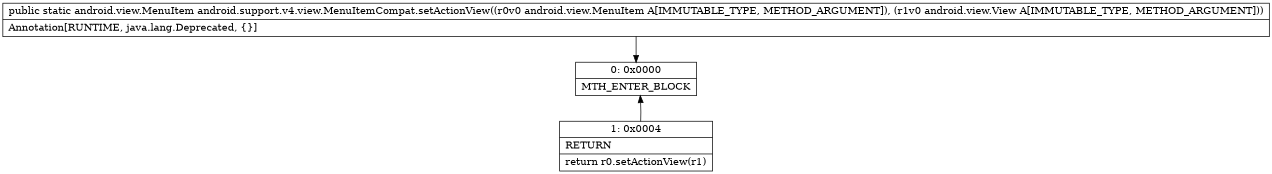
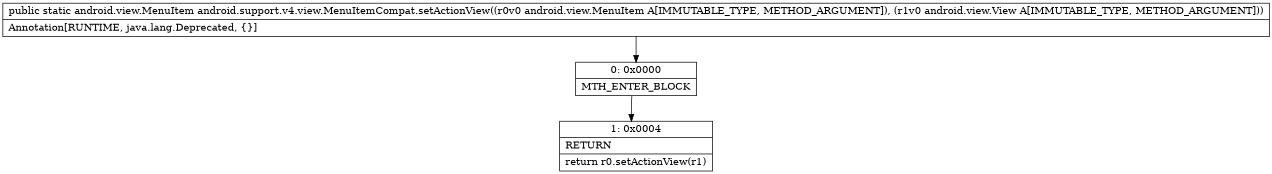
edge "1: 0x0004" -> "0: 0x0000": reversed
